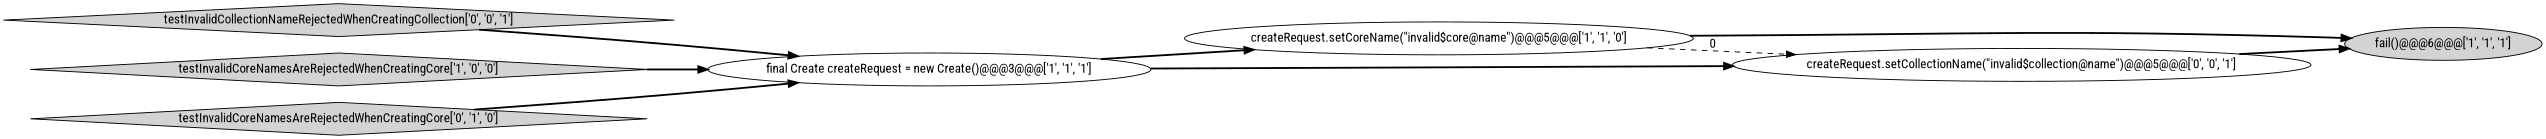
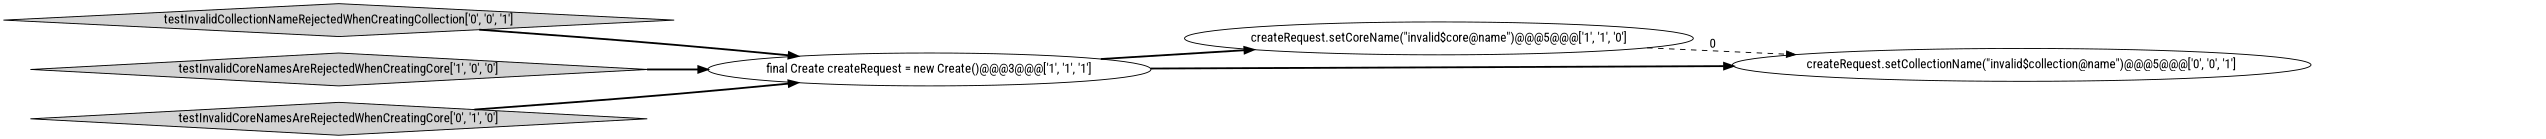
node "fail()@@@6@@@['1', '1', '1']": removed
